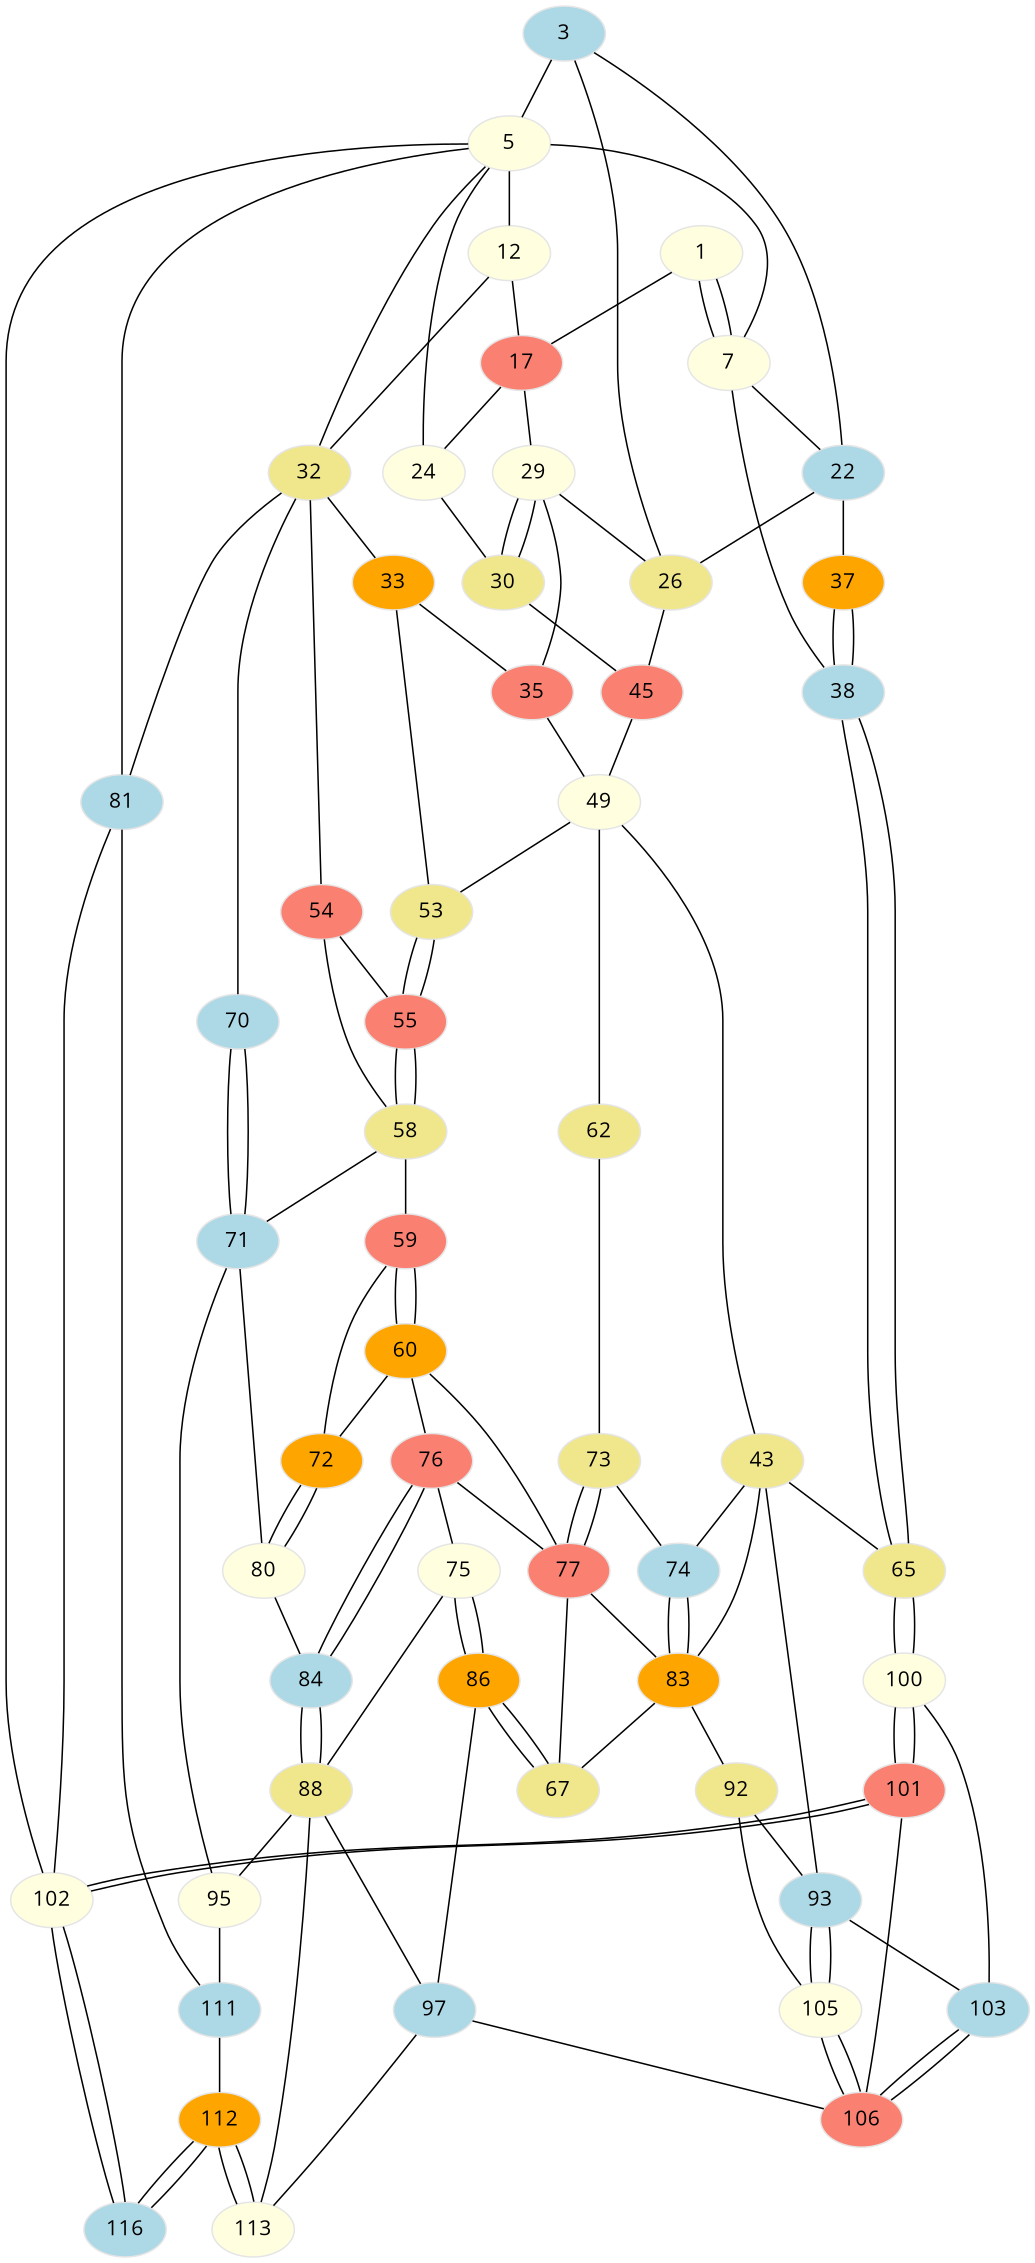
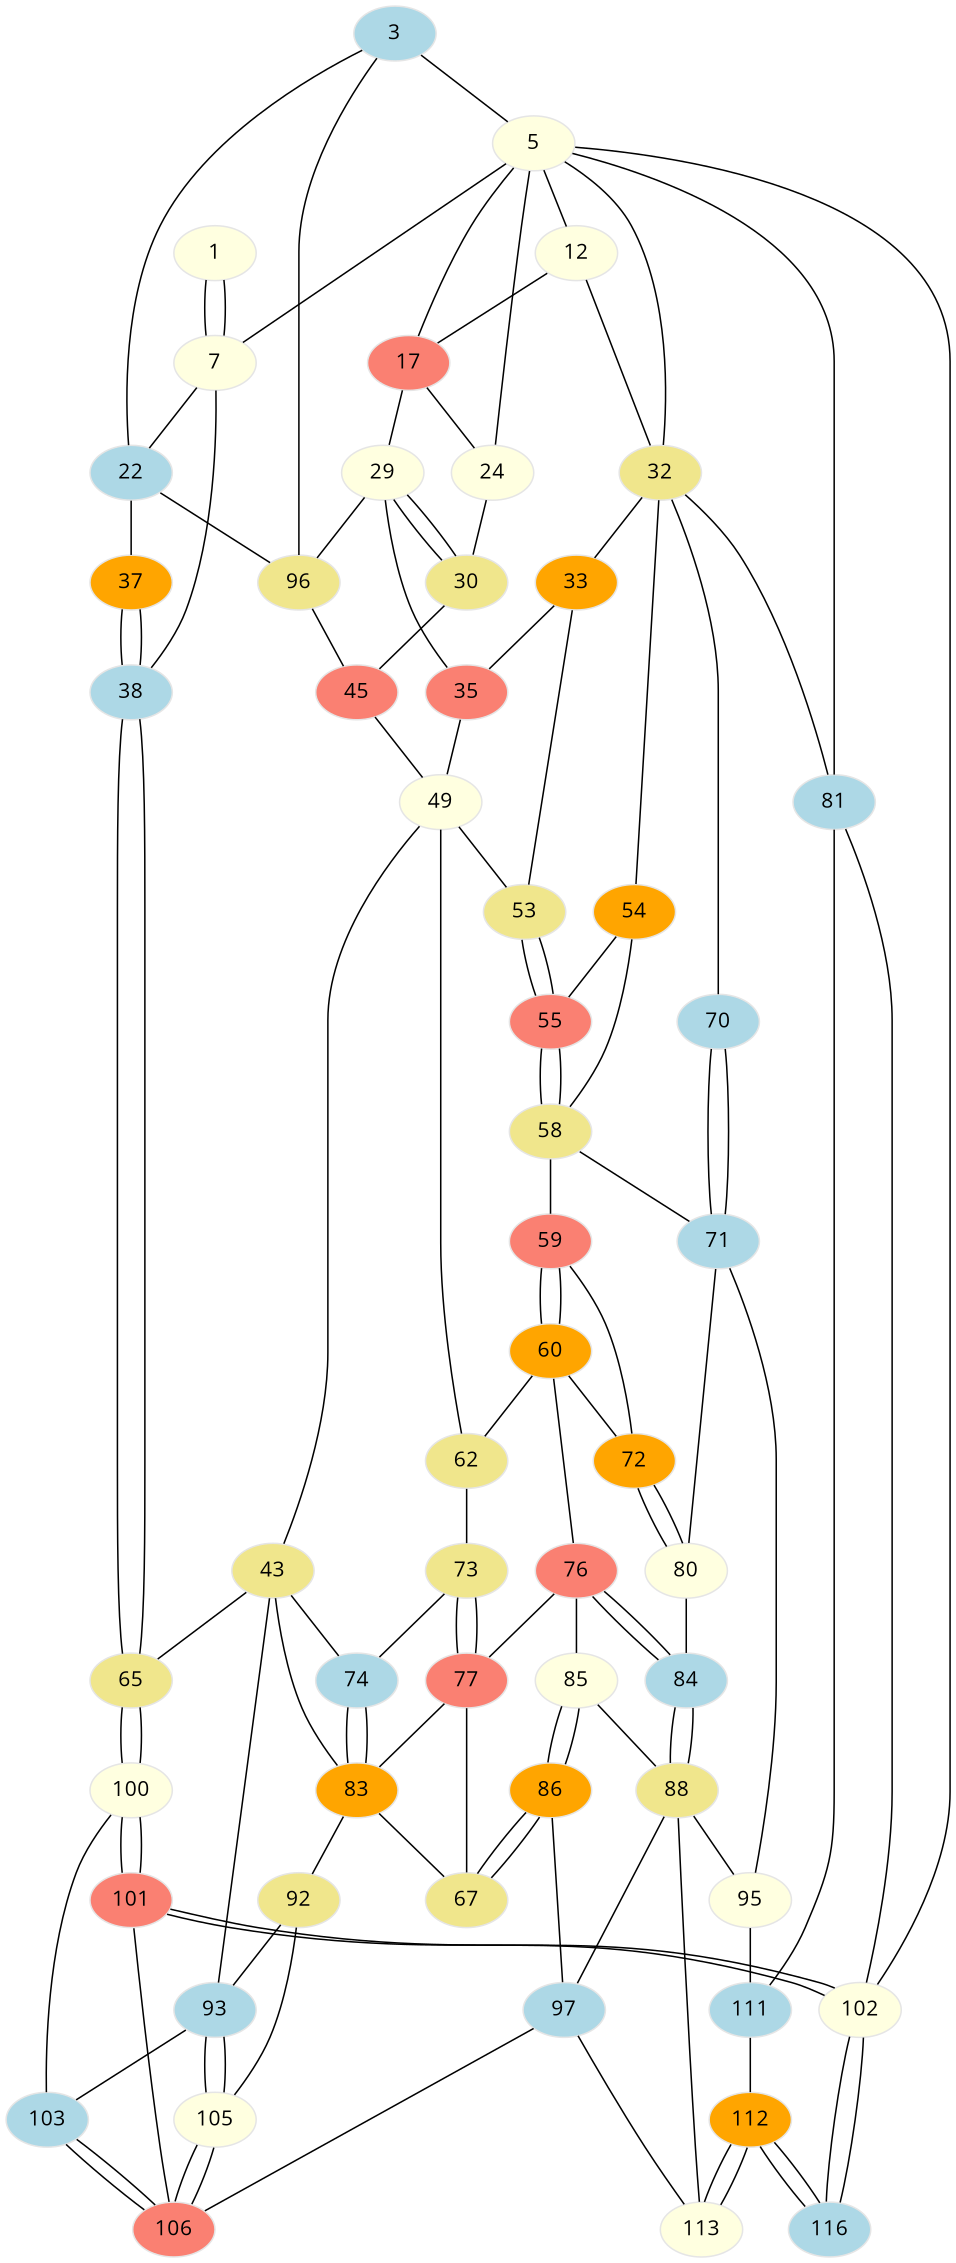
edge "1" -- "17": now "5" -- "17"
node "26": label "26" -> "96"
node "54": fillcolor salmon -> orange
edge "60" -- "77": now "60" -- "62"
node "75": label "75" -> "85"
